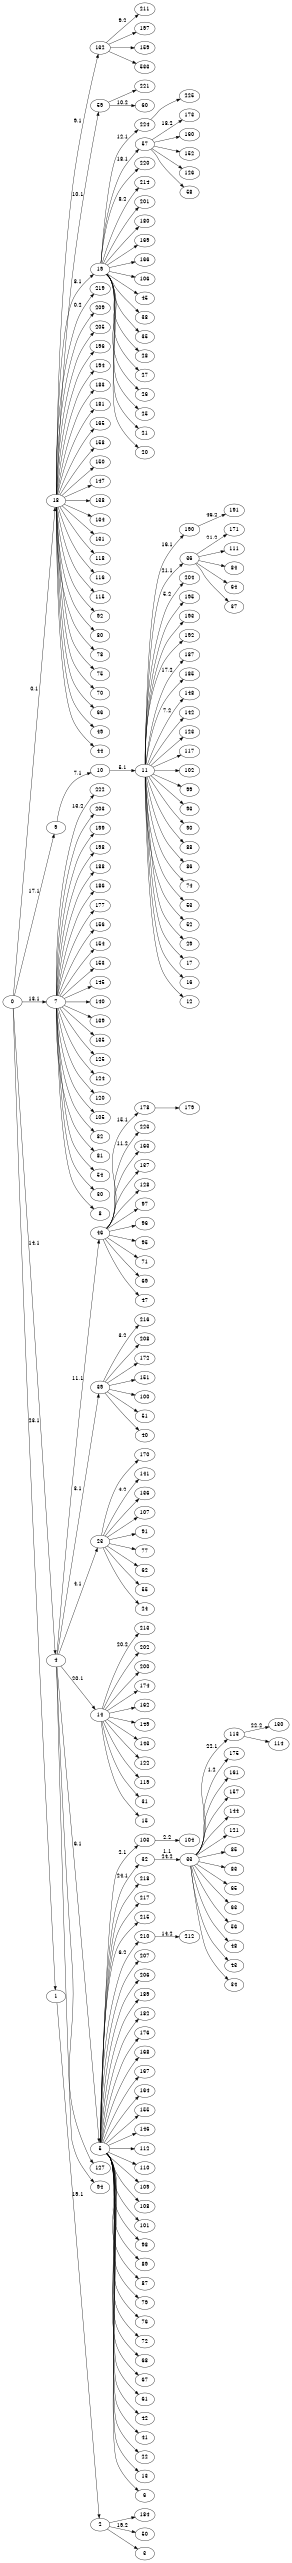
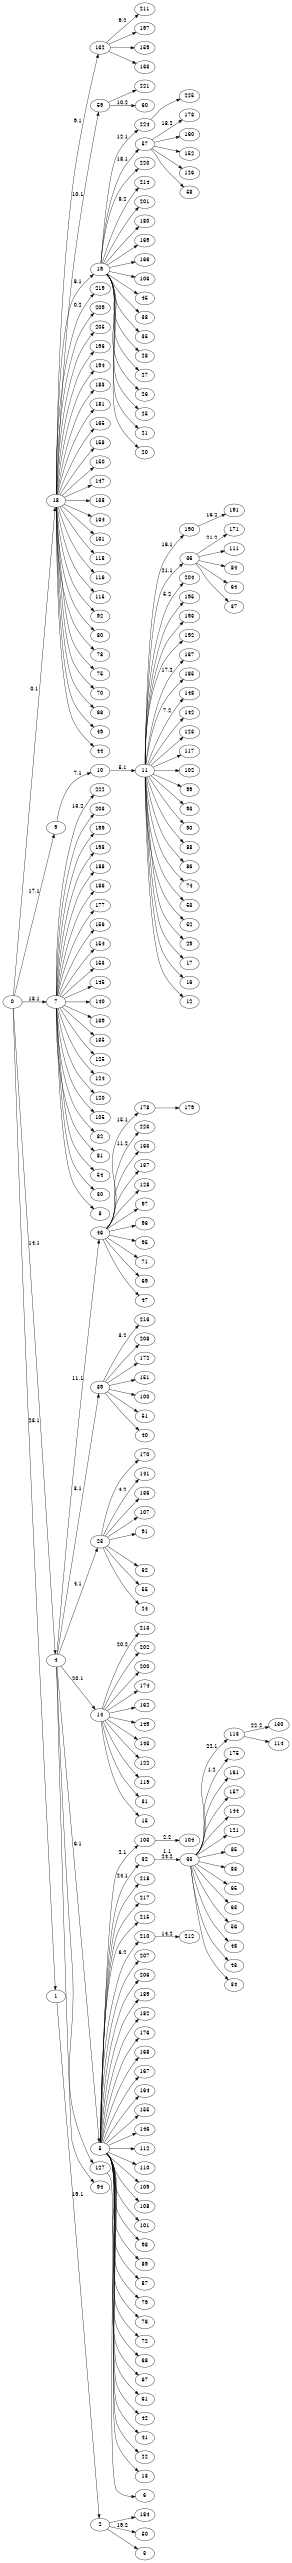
node "533": label "533" -> "133"
edge "190" -> "191": label "46,2" -> "16,2"
node "77": removed
edge "5" -> "6": now "127" -> "6"
